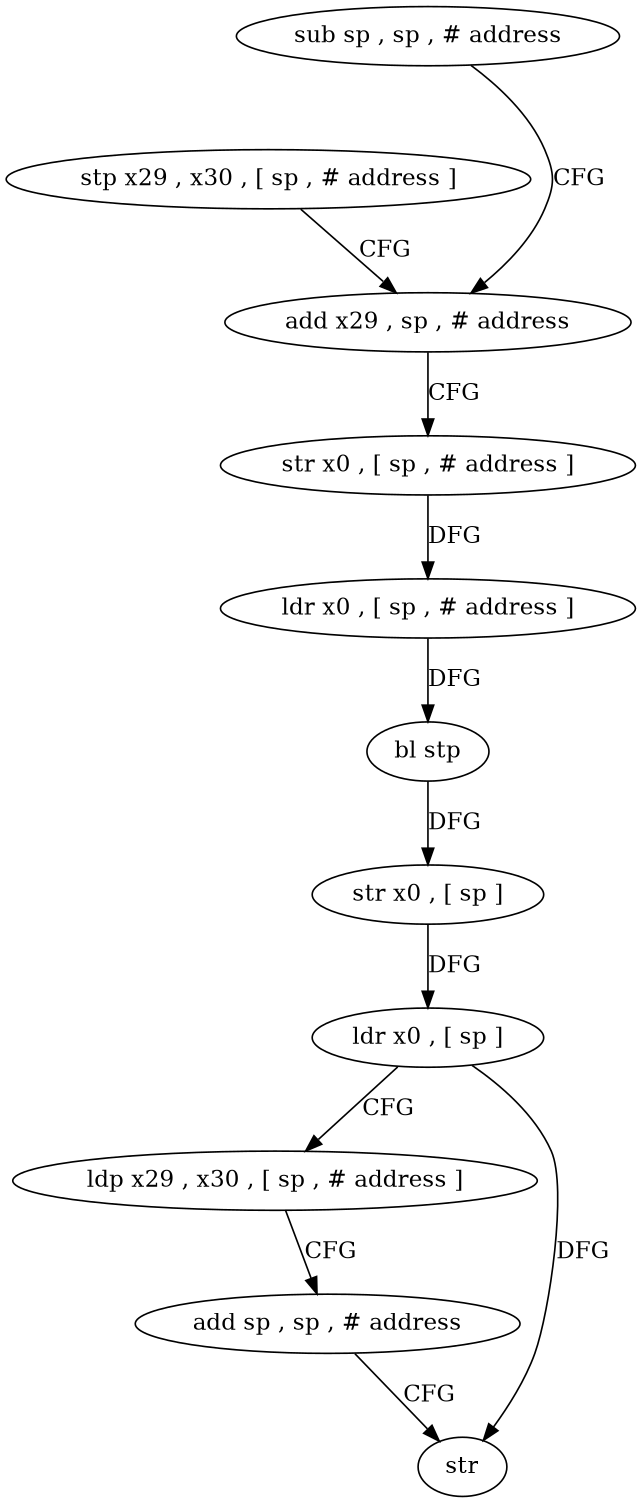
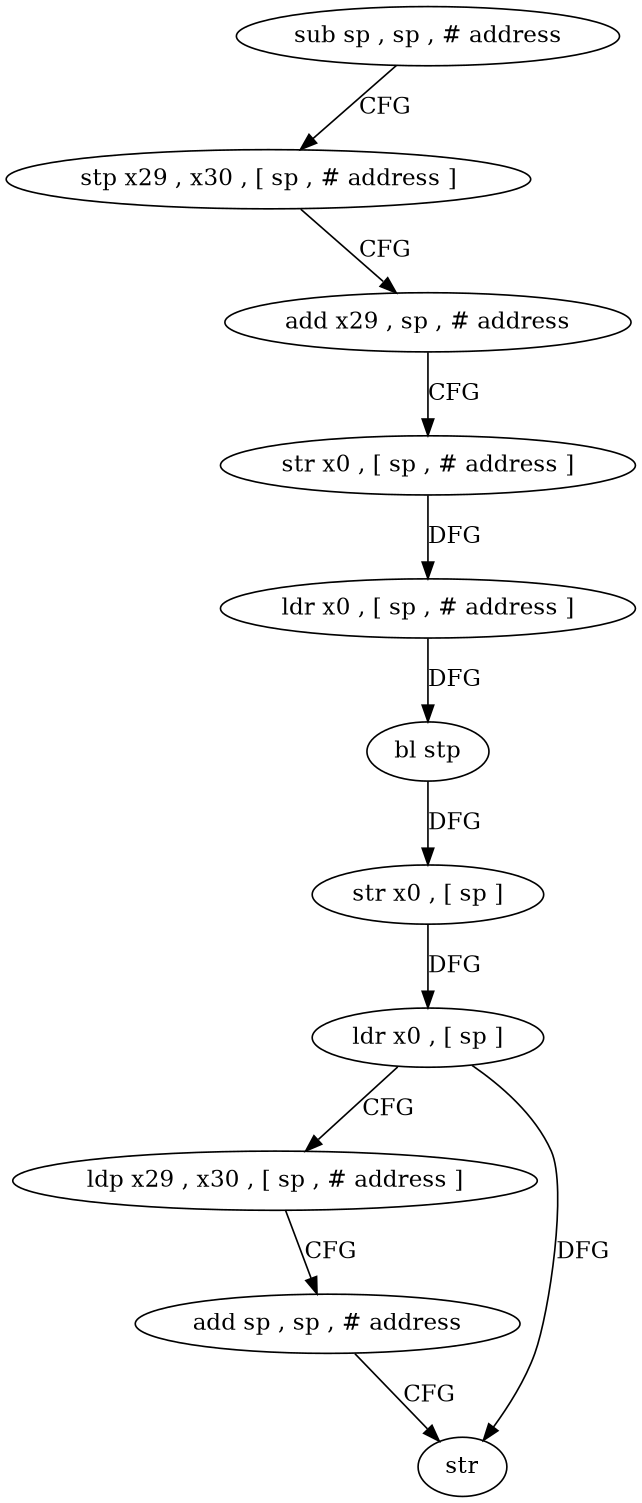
edge "sub sp , sp , # address" -> "add x29 , sp , # address": now "sub sp , sp , # address" -> "stp x29 , x30 , [ sp , # address ]"
